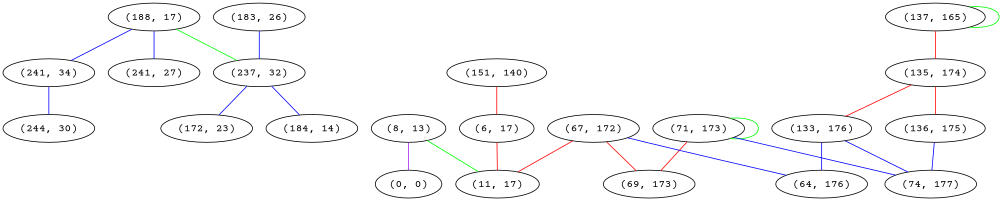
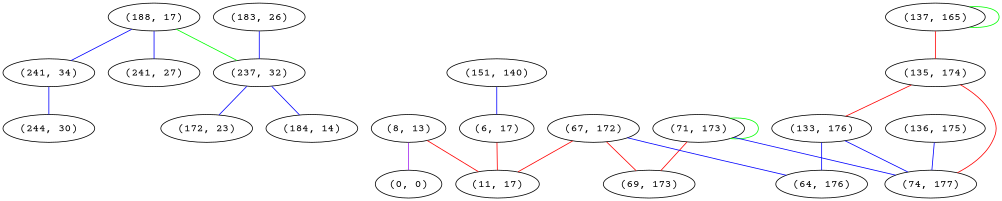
edge "(151, 140)" -- "(6, 17)": color red -> blue
edge "(135, 174)" -- "(136, 175)": now "(135, 174)" -- "(74, 177)"
edge "(8, 13)" -- "(11, 17)": color green -> red
